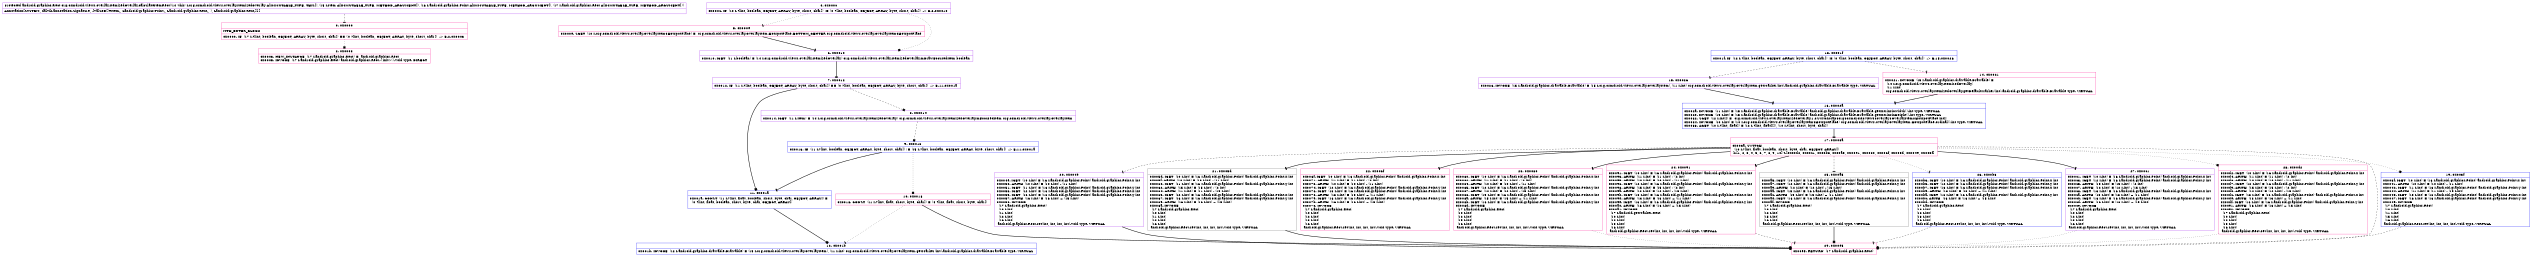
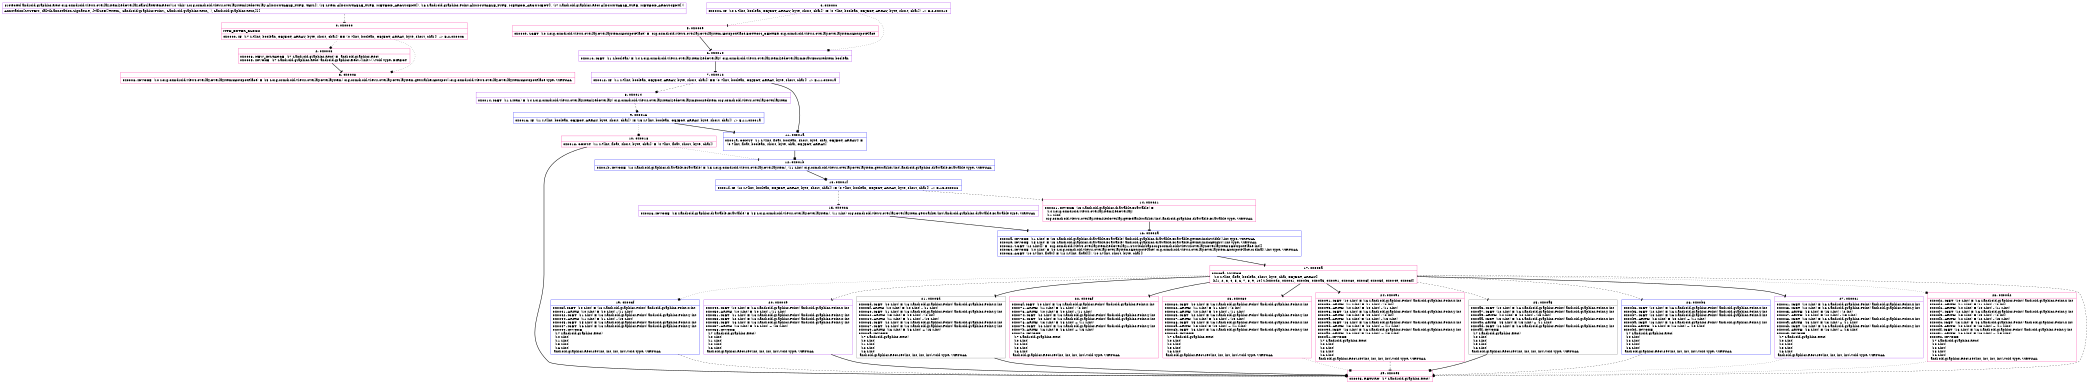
node "3: 0x0008": added
edge "17: 0x003a" -> "26: 0x00b3": style dotted -> dashed
edge "12: 0x001b" -> "13: 0x001f": added
node "24: 0x0091": text "(r7 I:android.getMarker.Rect)" -> "(r7 I:android.graphics.Rect)"
